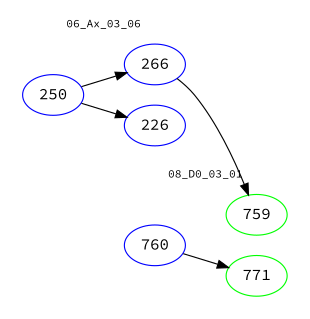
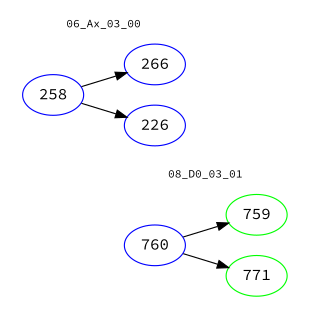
cluster "06_Ax_03_06": label "06_Ax_03_06" -> "06_Ax_03_00"
node "250": label "250" -> "258"
edge "266" -> "759": now "760" -> "759"
